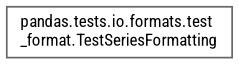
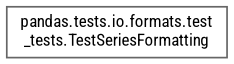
node "pandas.tests.io.formats.test _format.TestSeriesFormatting": label "pandas.tests.io.formats.test _format.TestSeriesFormatting" -> "pandas.tests.io.formats.test _tests.TestSeriesFormatting"
